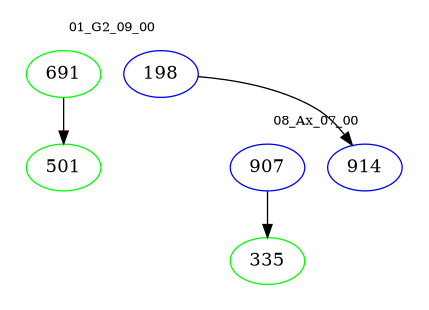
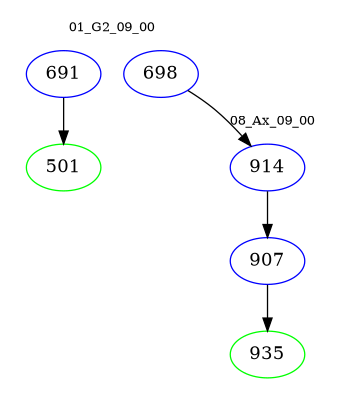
node "691": color green -> blue
node "198": label "198" -> "698"
cluster "08_Ax_07_00": label "08_Ax_07_00" -> "08_Ax_09_00"
edge "914" -> "907": added
node "335": label "335" -> "935"
